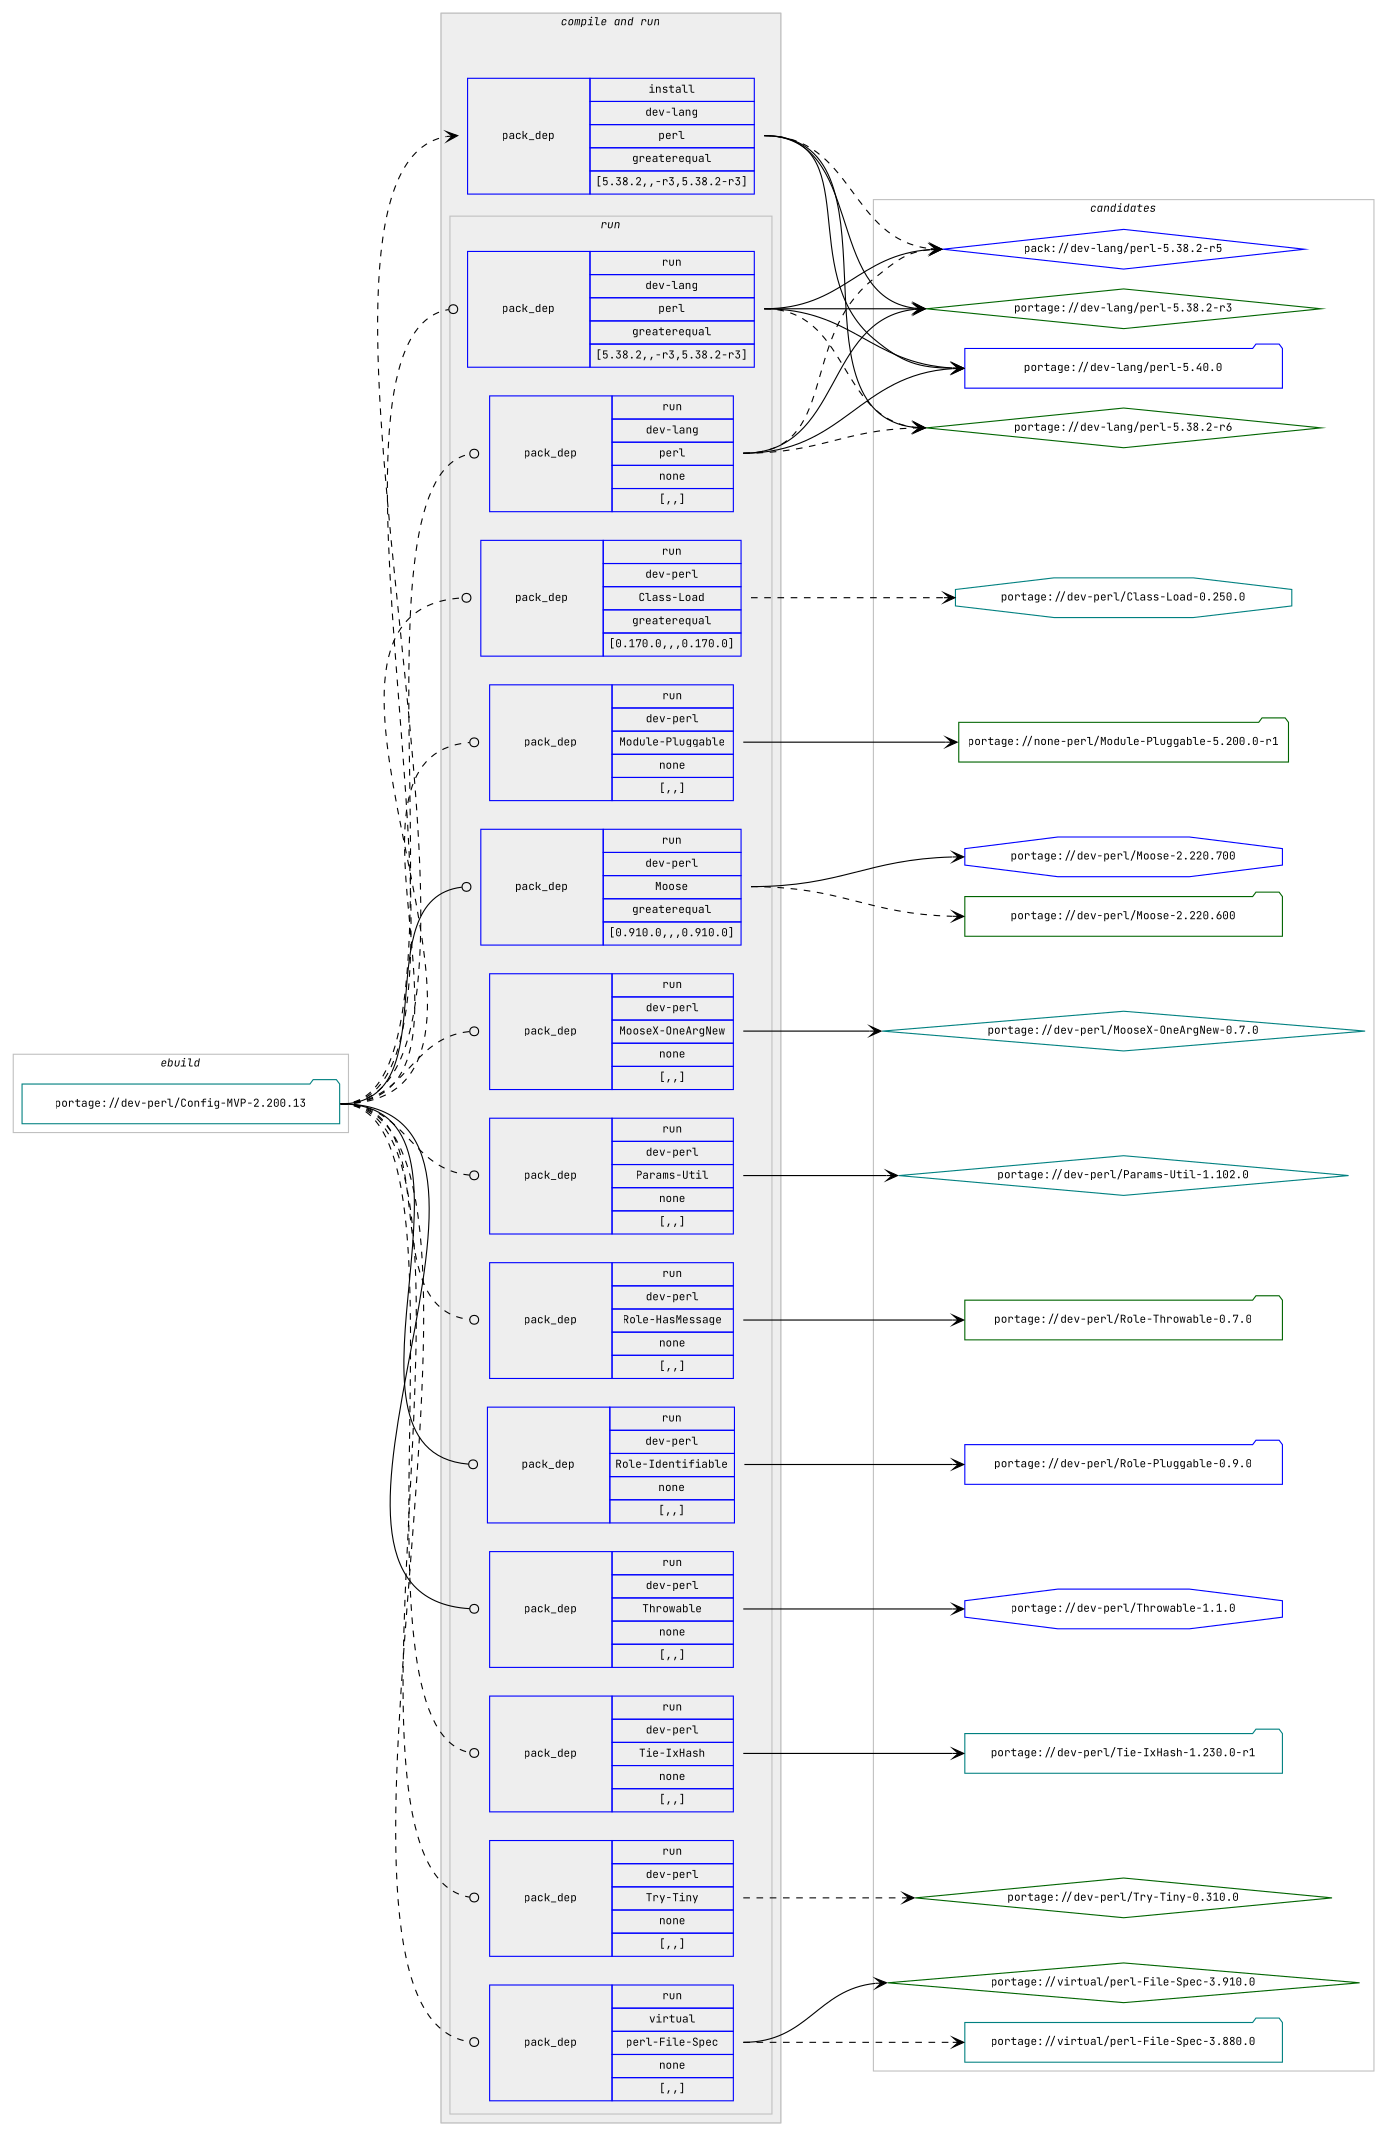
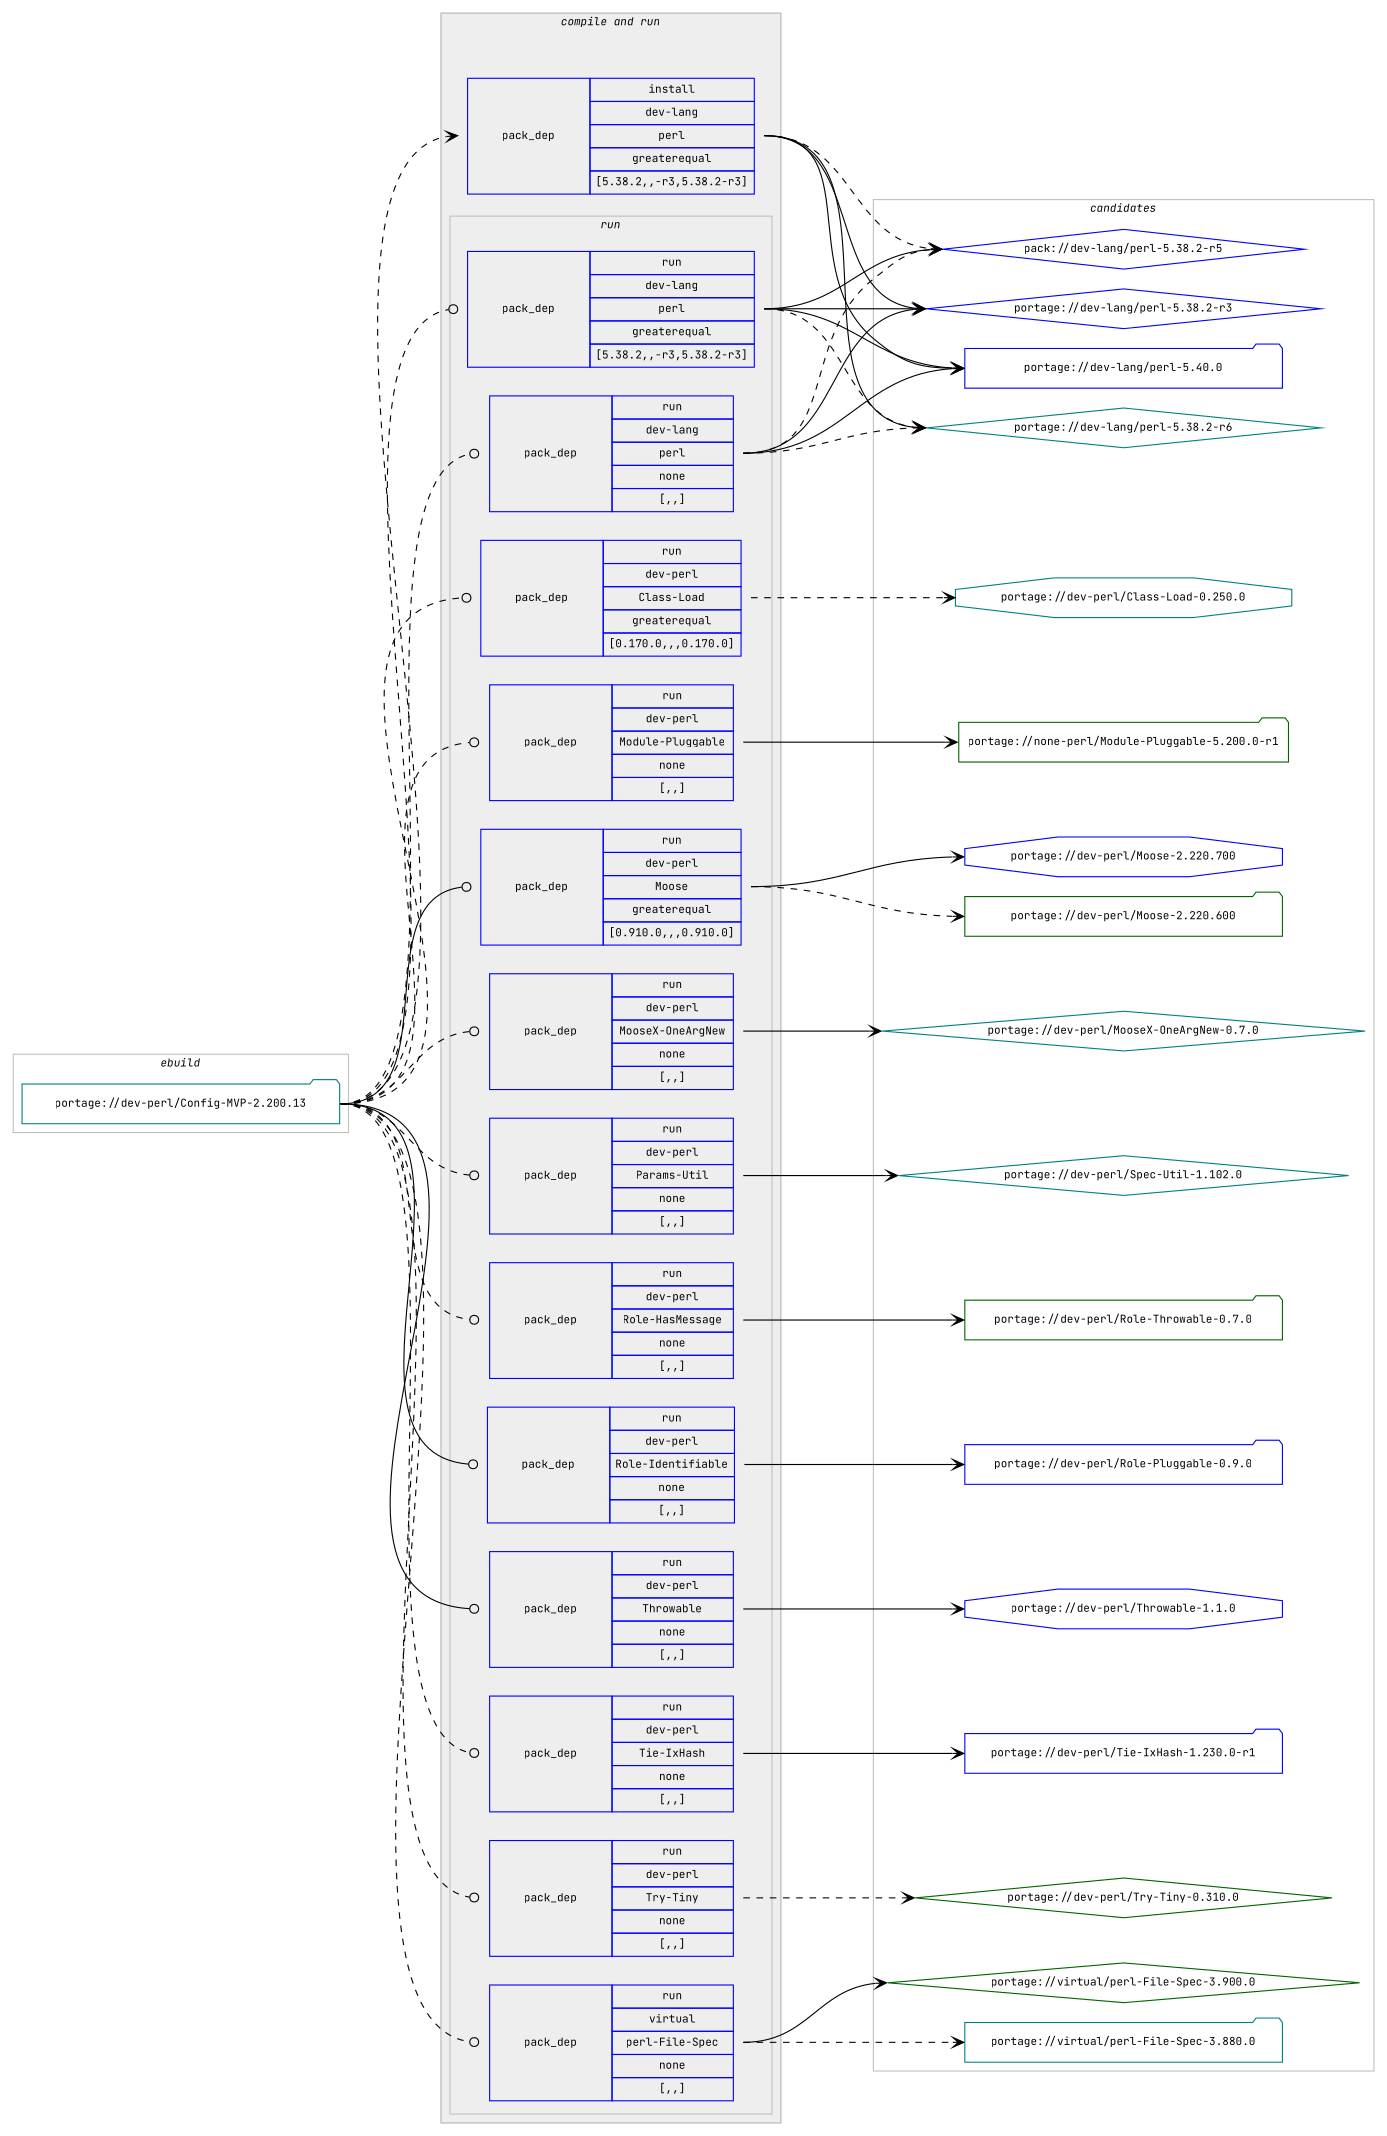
node "portage://dev-lang/perl-5.38.2-r3": color darkgreen -> blue
node "portage://dev-lang/perl-5.38.2-r6": color darkgreen -> teal
node "portage://dev-perl/Params-Util-1.102.0": label "portage://dev-perl/Params-Util-1.102.0" -> "portage://dev-perl/Spec-Util-1.102.0"
node "portage://dev-perl/Tie-IxHash-1.230.0-r1": color teal -> blue
node "portage://virtual/perl-File-Spec-3.910.0": label "portage://virtual/perl-File-Spec-3.910.0" -> "portage://virtual/perl-File-Spec-3.900.0"
